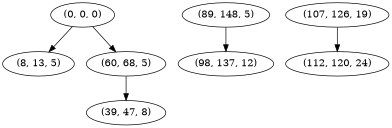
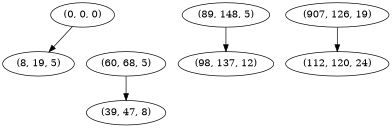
node "(107, 126, 19)": label "(107, 126, 19)" -> "(907, 126, 19)"
edge "(0, 0, 0)" -> "(60, 68, 5)": removed
node "(8, 13, 5)": label "(8, 13, 5)" -> "(8, 19, 5)"
